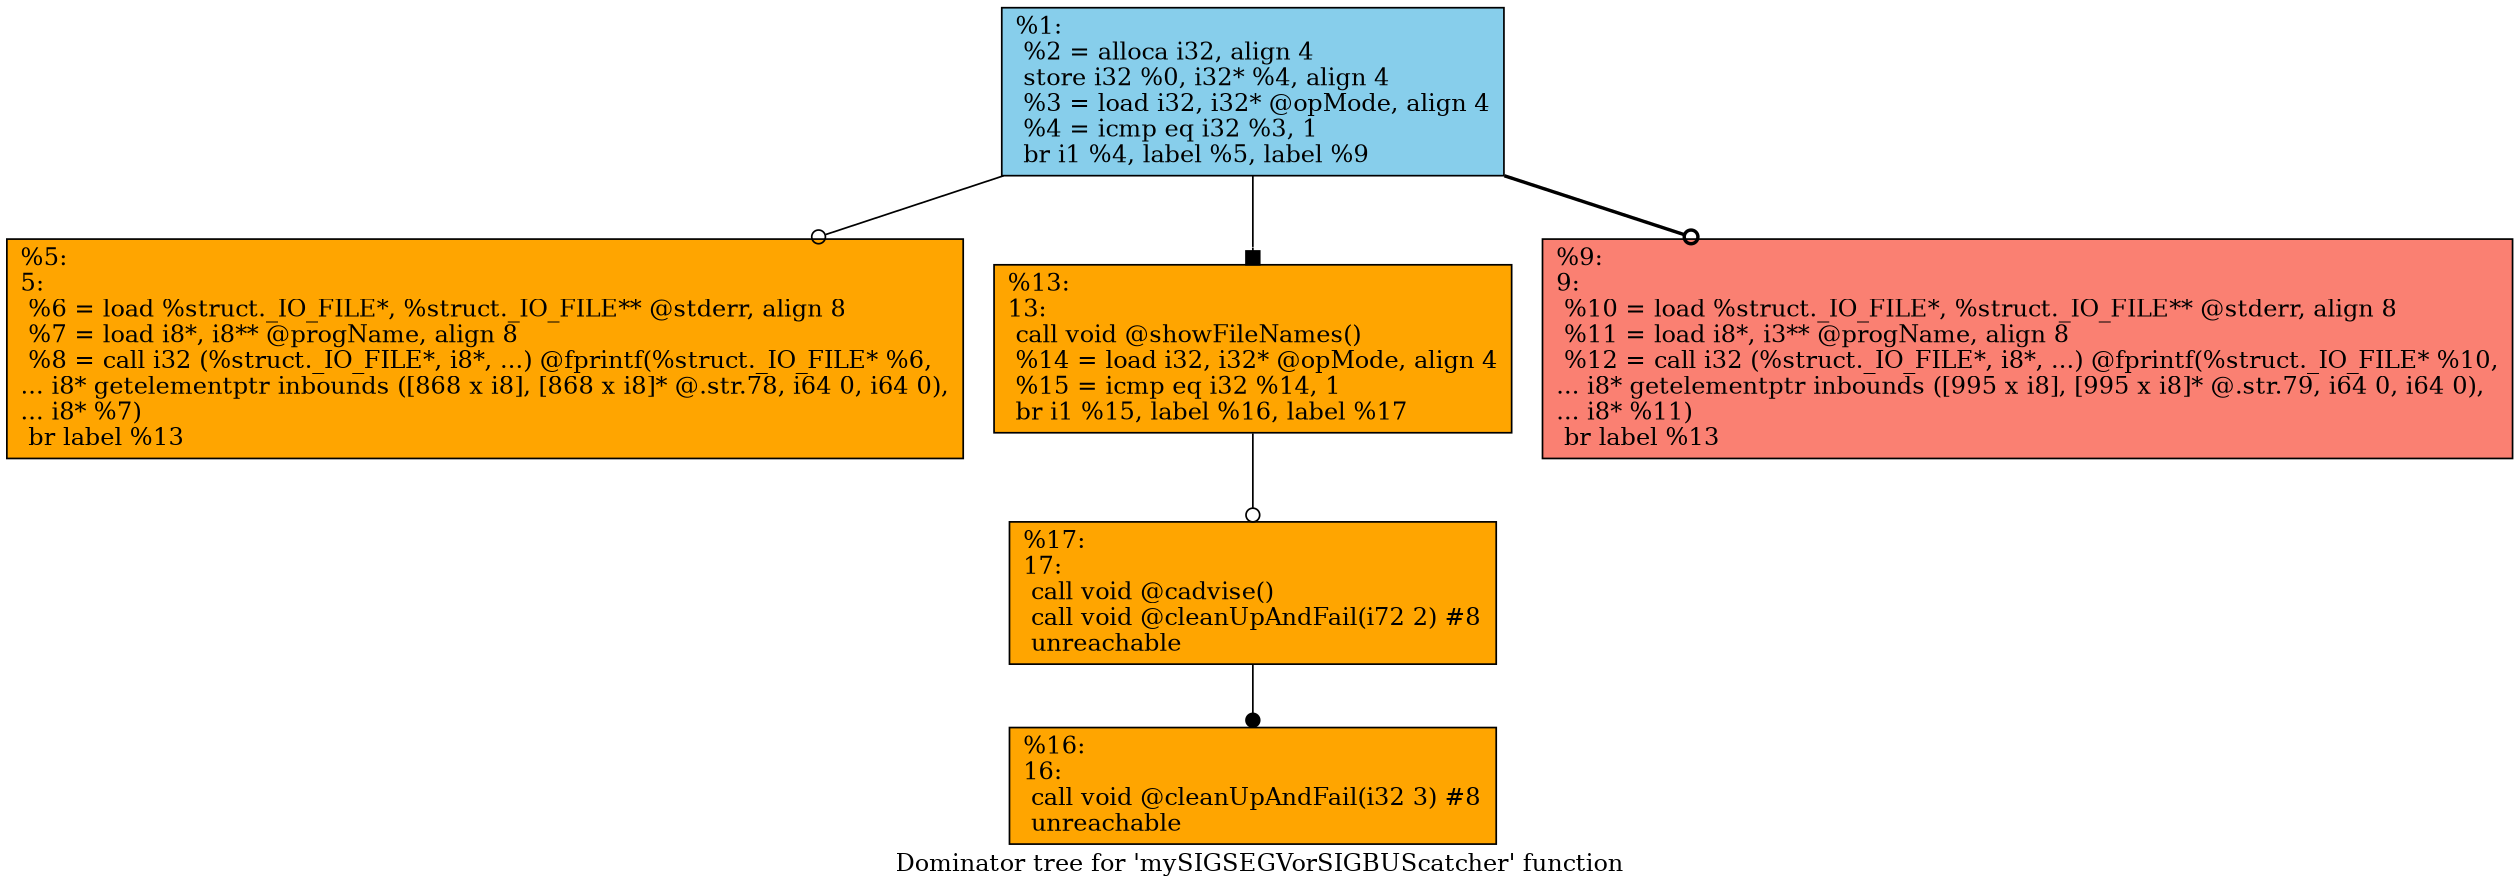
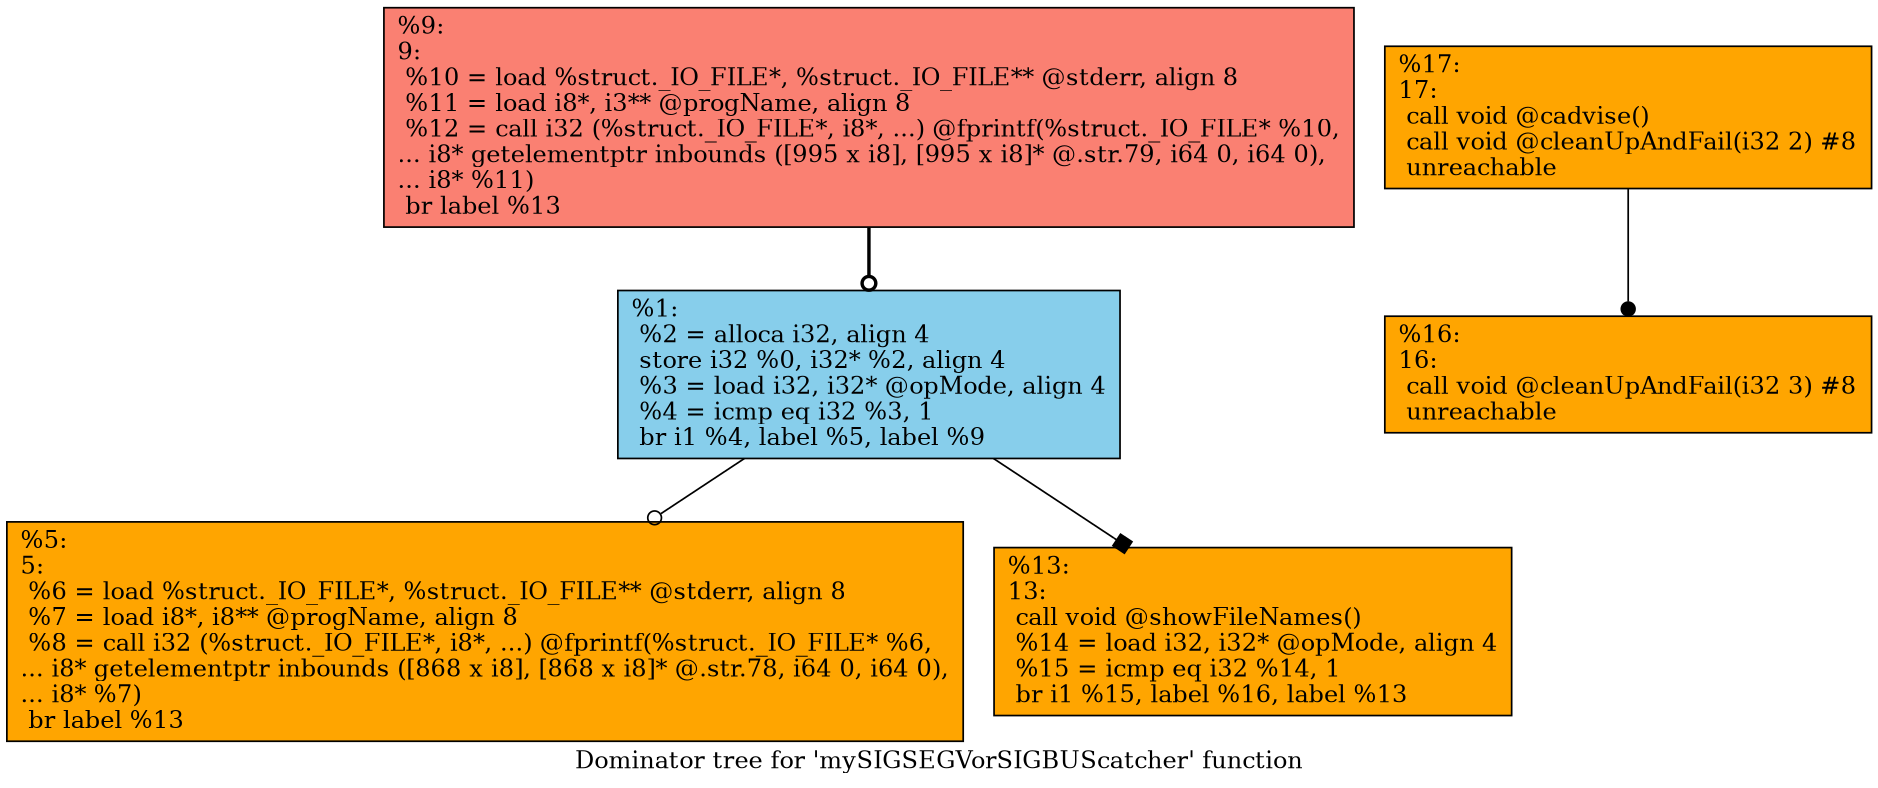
node "%1:": text "store i32 %0, i32* %4, align 4" -> "store i32 %0, i32* %2, align 4"
edge "%1:" -> "%9:": reversed
node "%13:": text "br i1 %15, label %16, label %17" -> "br i1 %15, label %16, label %13"
edge "%13:" -> "%17:": removed
node "%17:": text "call void @cleanUpAndFail(i72 2) #8" -> "call void @cleanUpAndFail(i32 2) #8"
